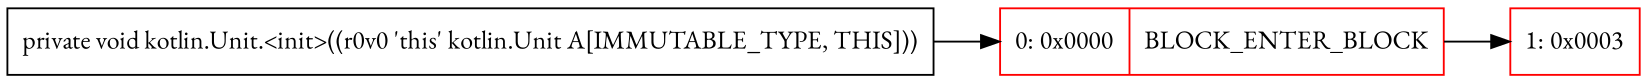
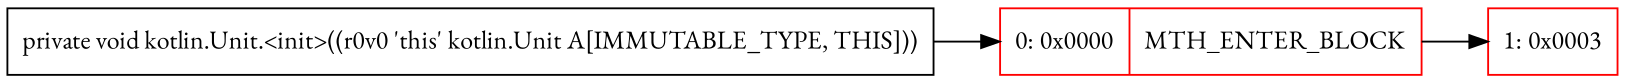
node "0: 0x0000": text "BLOCK_ENTER_BLOCK" -> "MTH_ENTER_BLOCK"
